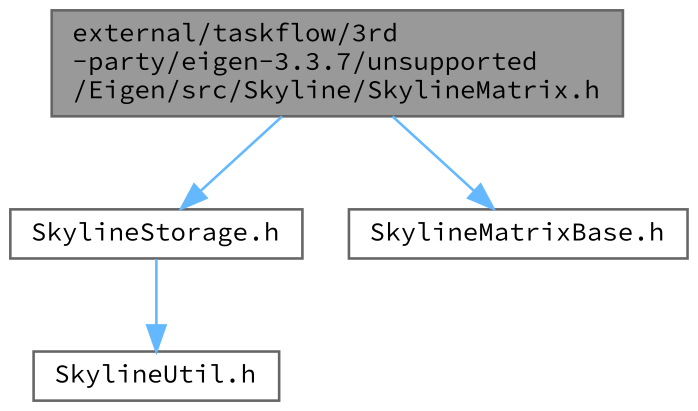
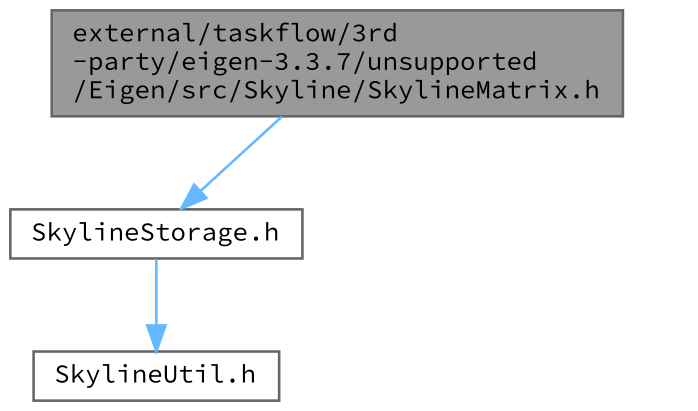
node "SkylineMatrixBase.h": removed
